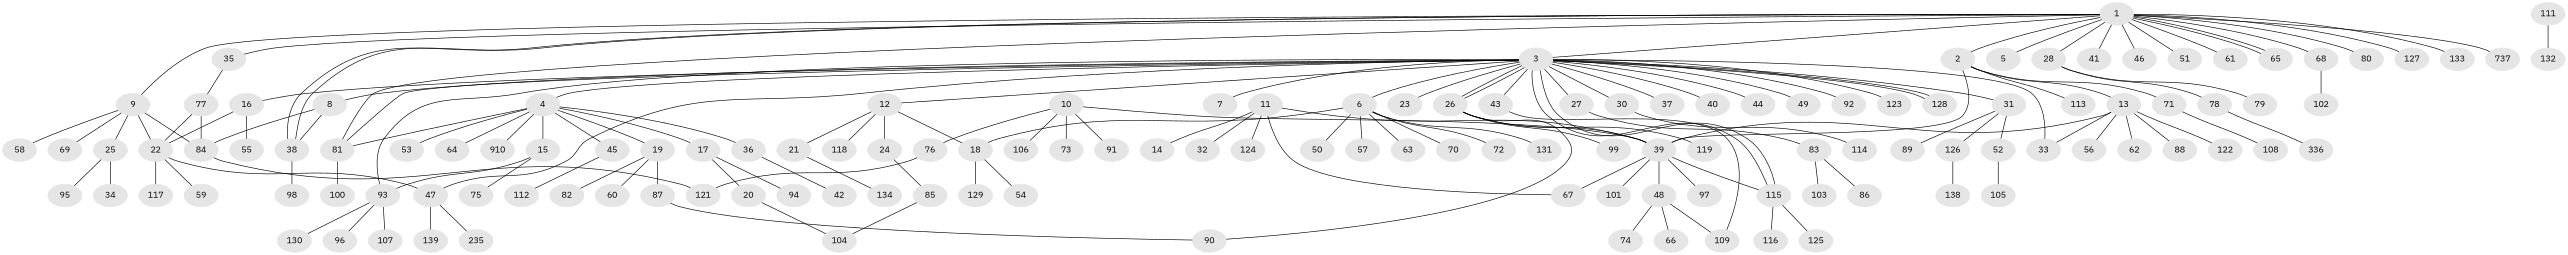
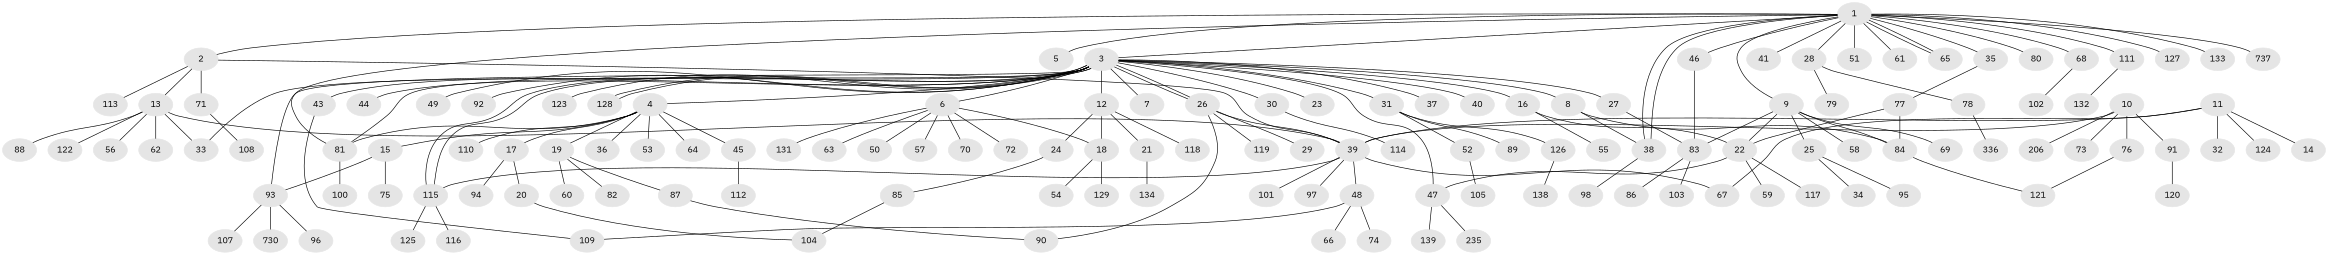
edge "1" -- "111": added
edge "46" -- "83": added
edge "9" -- "83": added
node "910": label "910" -> "110"
node "106": label "106" -> "206"
node "99": label "99" -> "29"
node "42": removed
node "120": added
node "130": label "130" -> "730"
